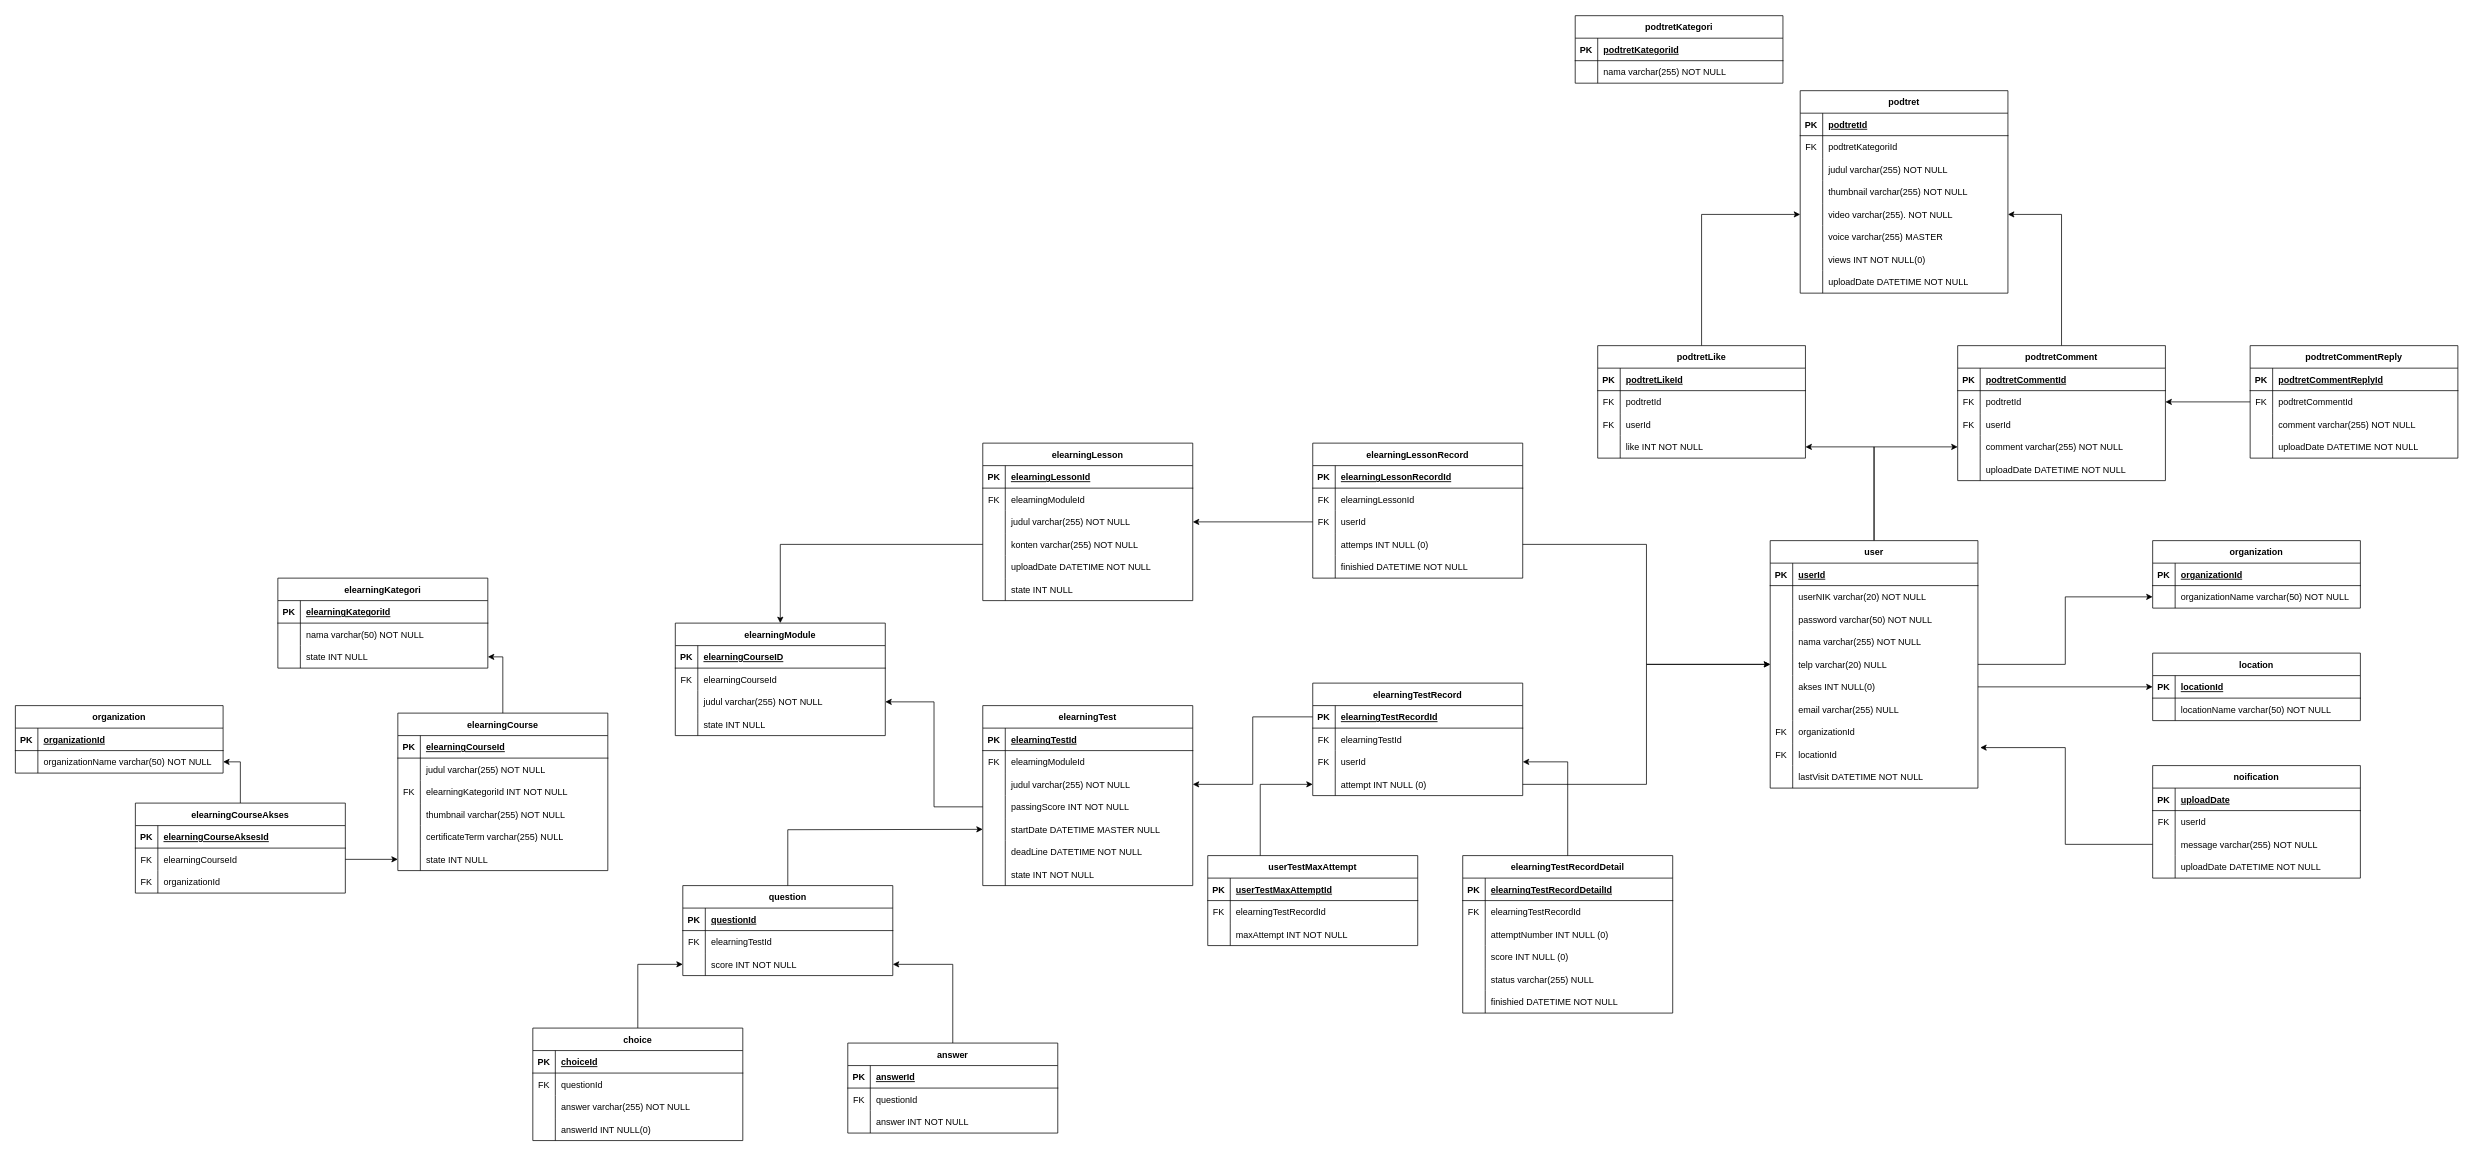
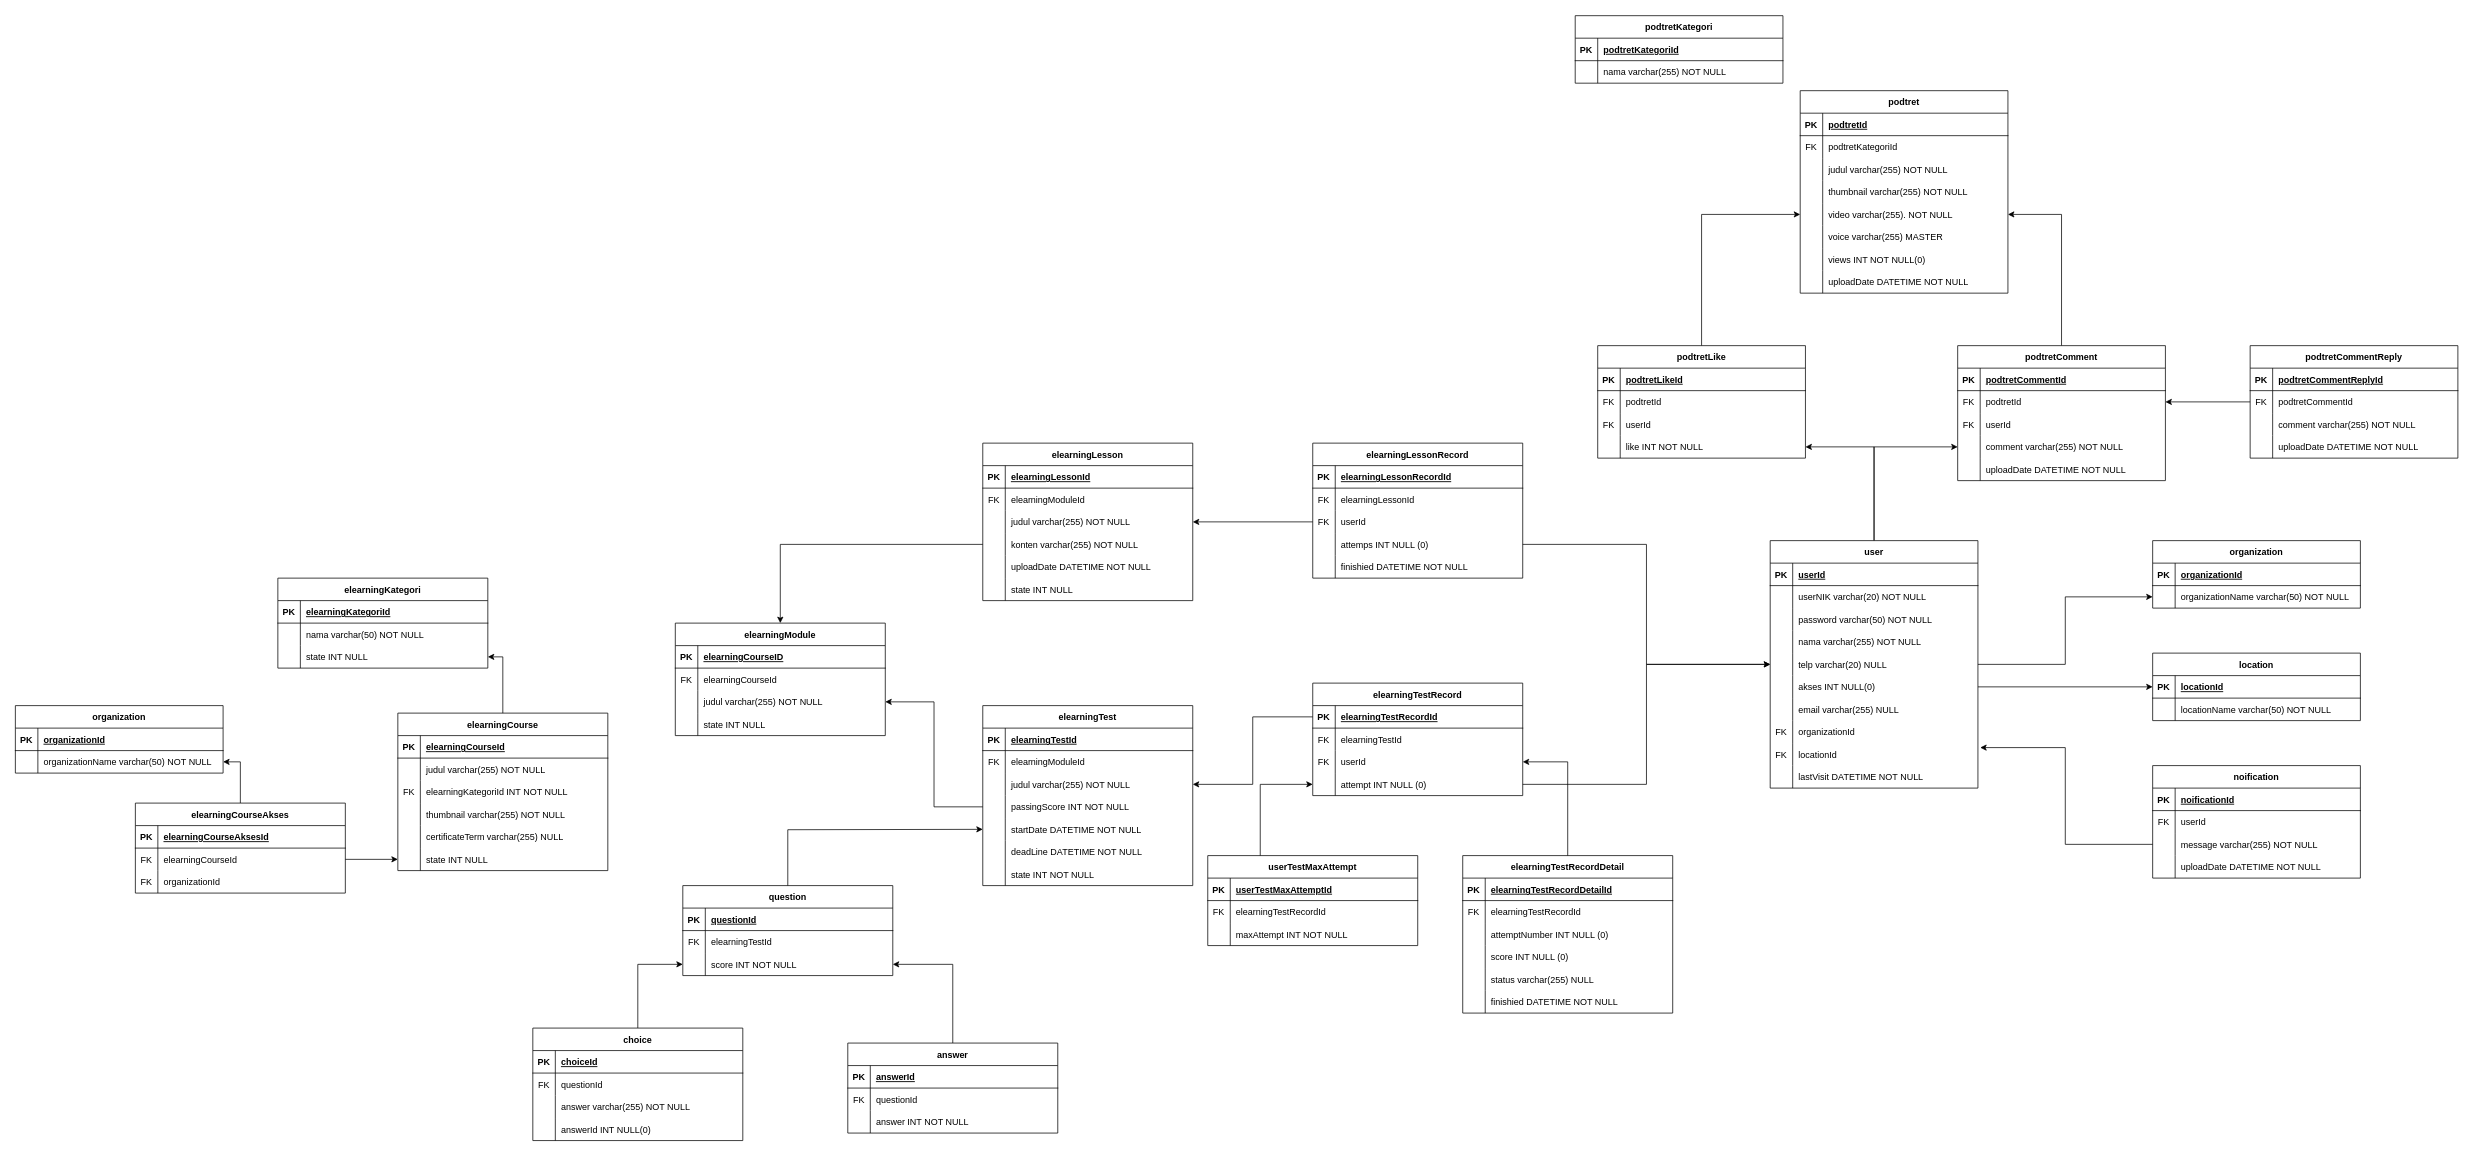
node "uploadDate": label "uploadDate" -> "noificationId"
node "startDate DATETIME MASTER NULL": label "startDate DATETIME MASTER NULL" -> "startDate DATETIME NOT NULL"
